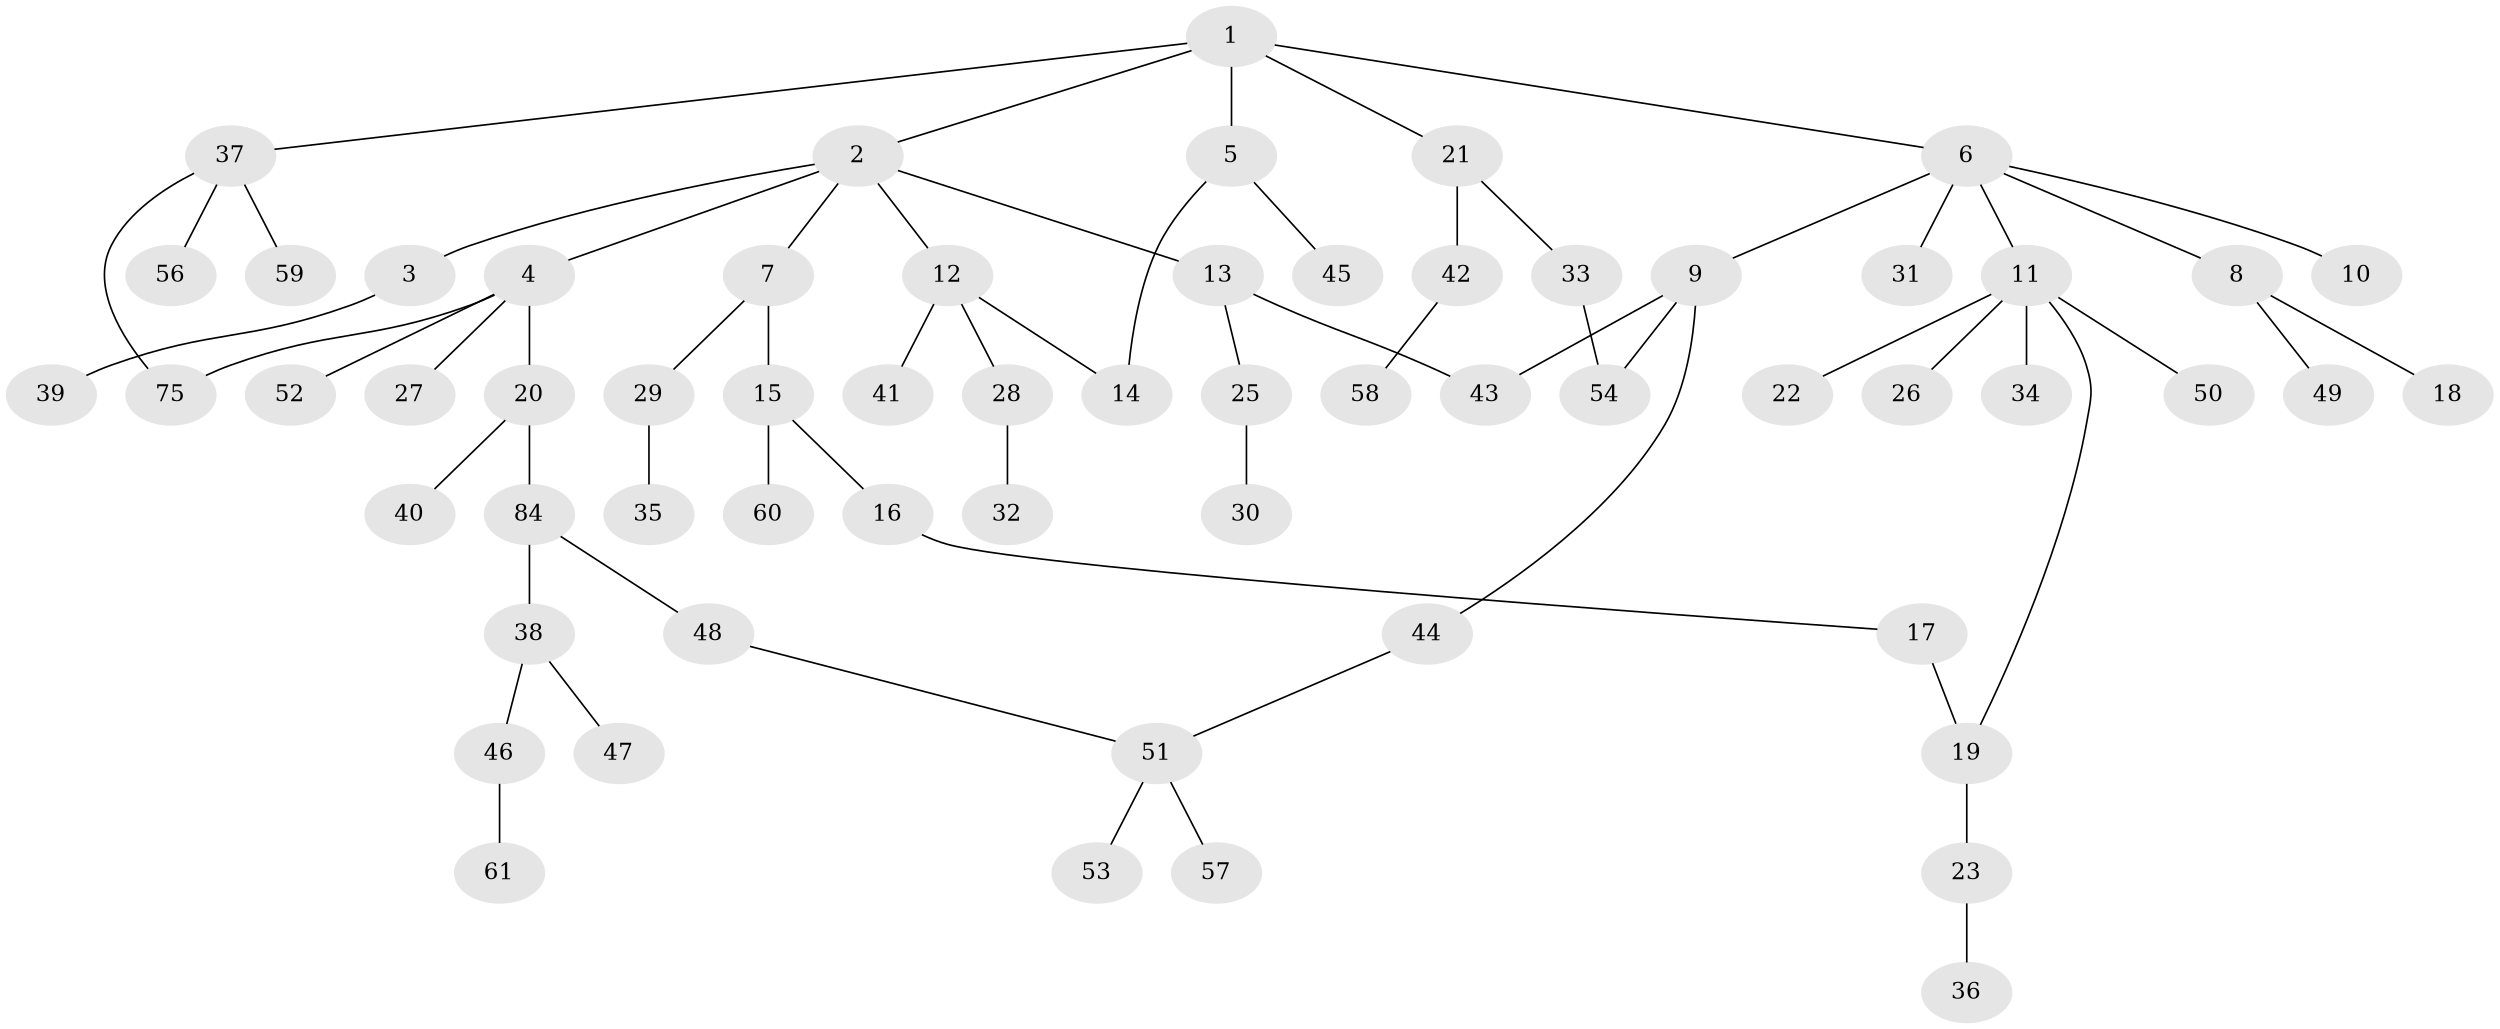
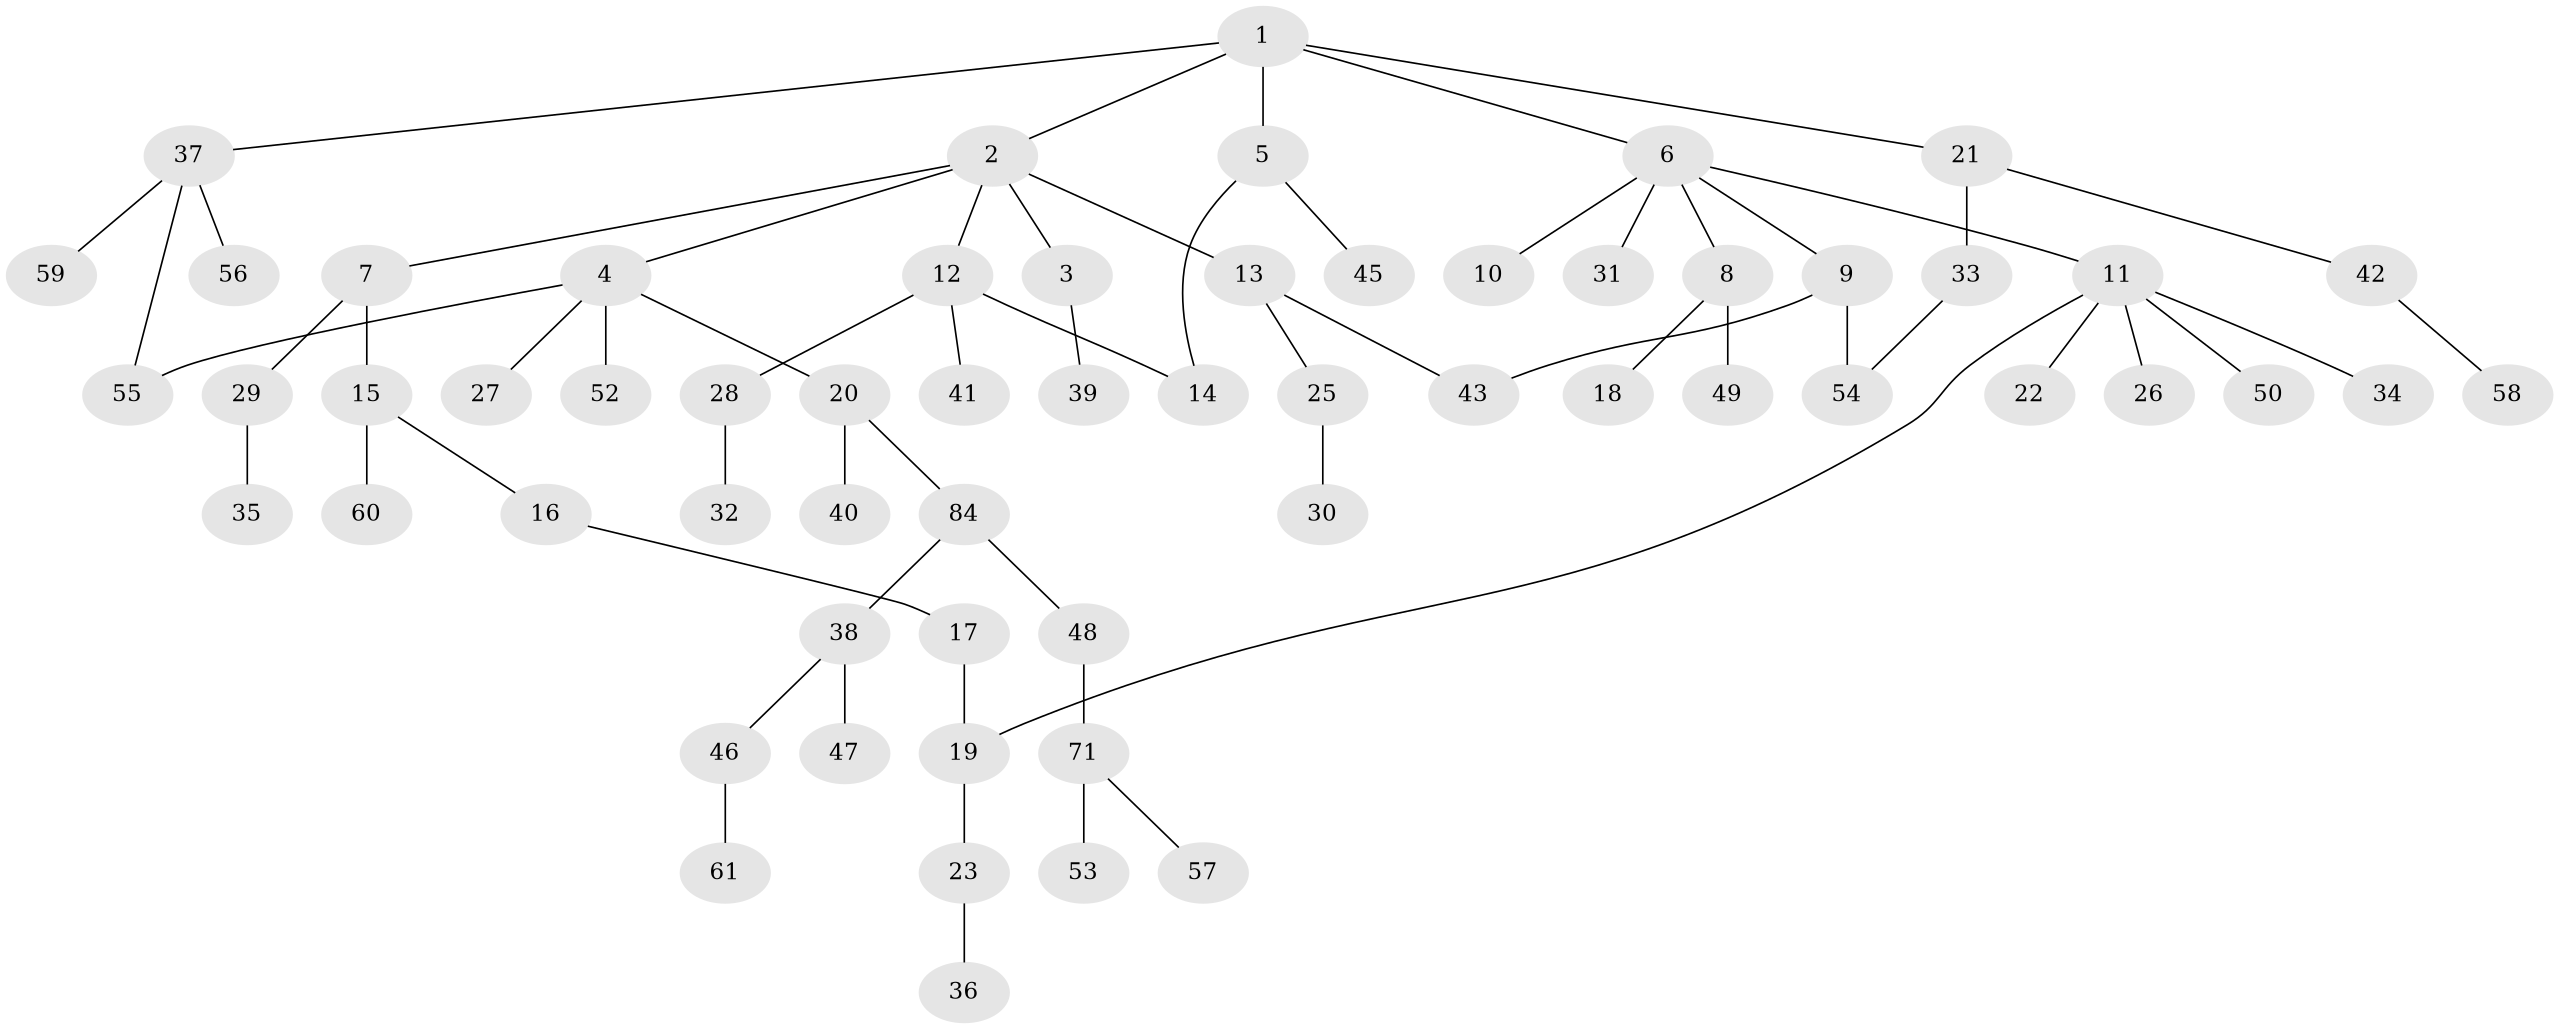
node "75": label "75" -> "55"
node "44": removed
node "51": label "51" -> "71"
